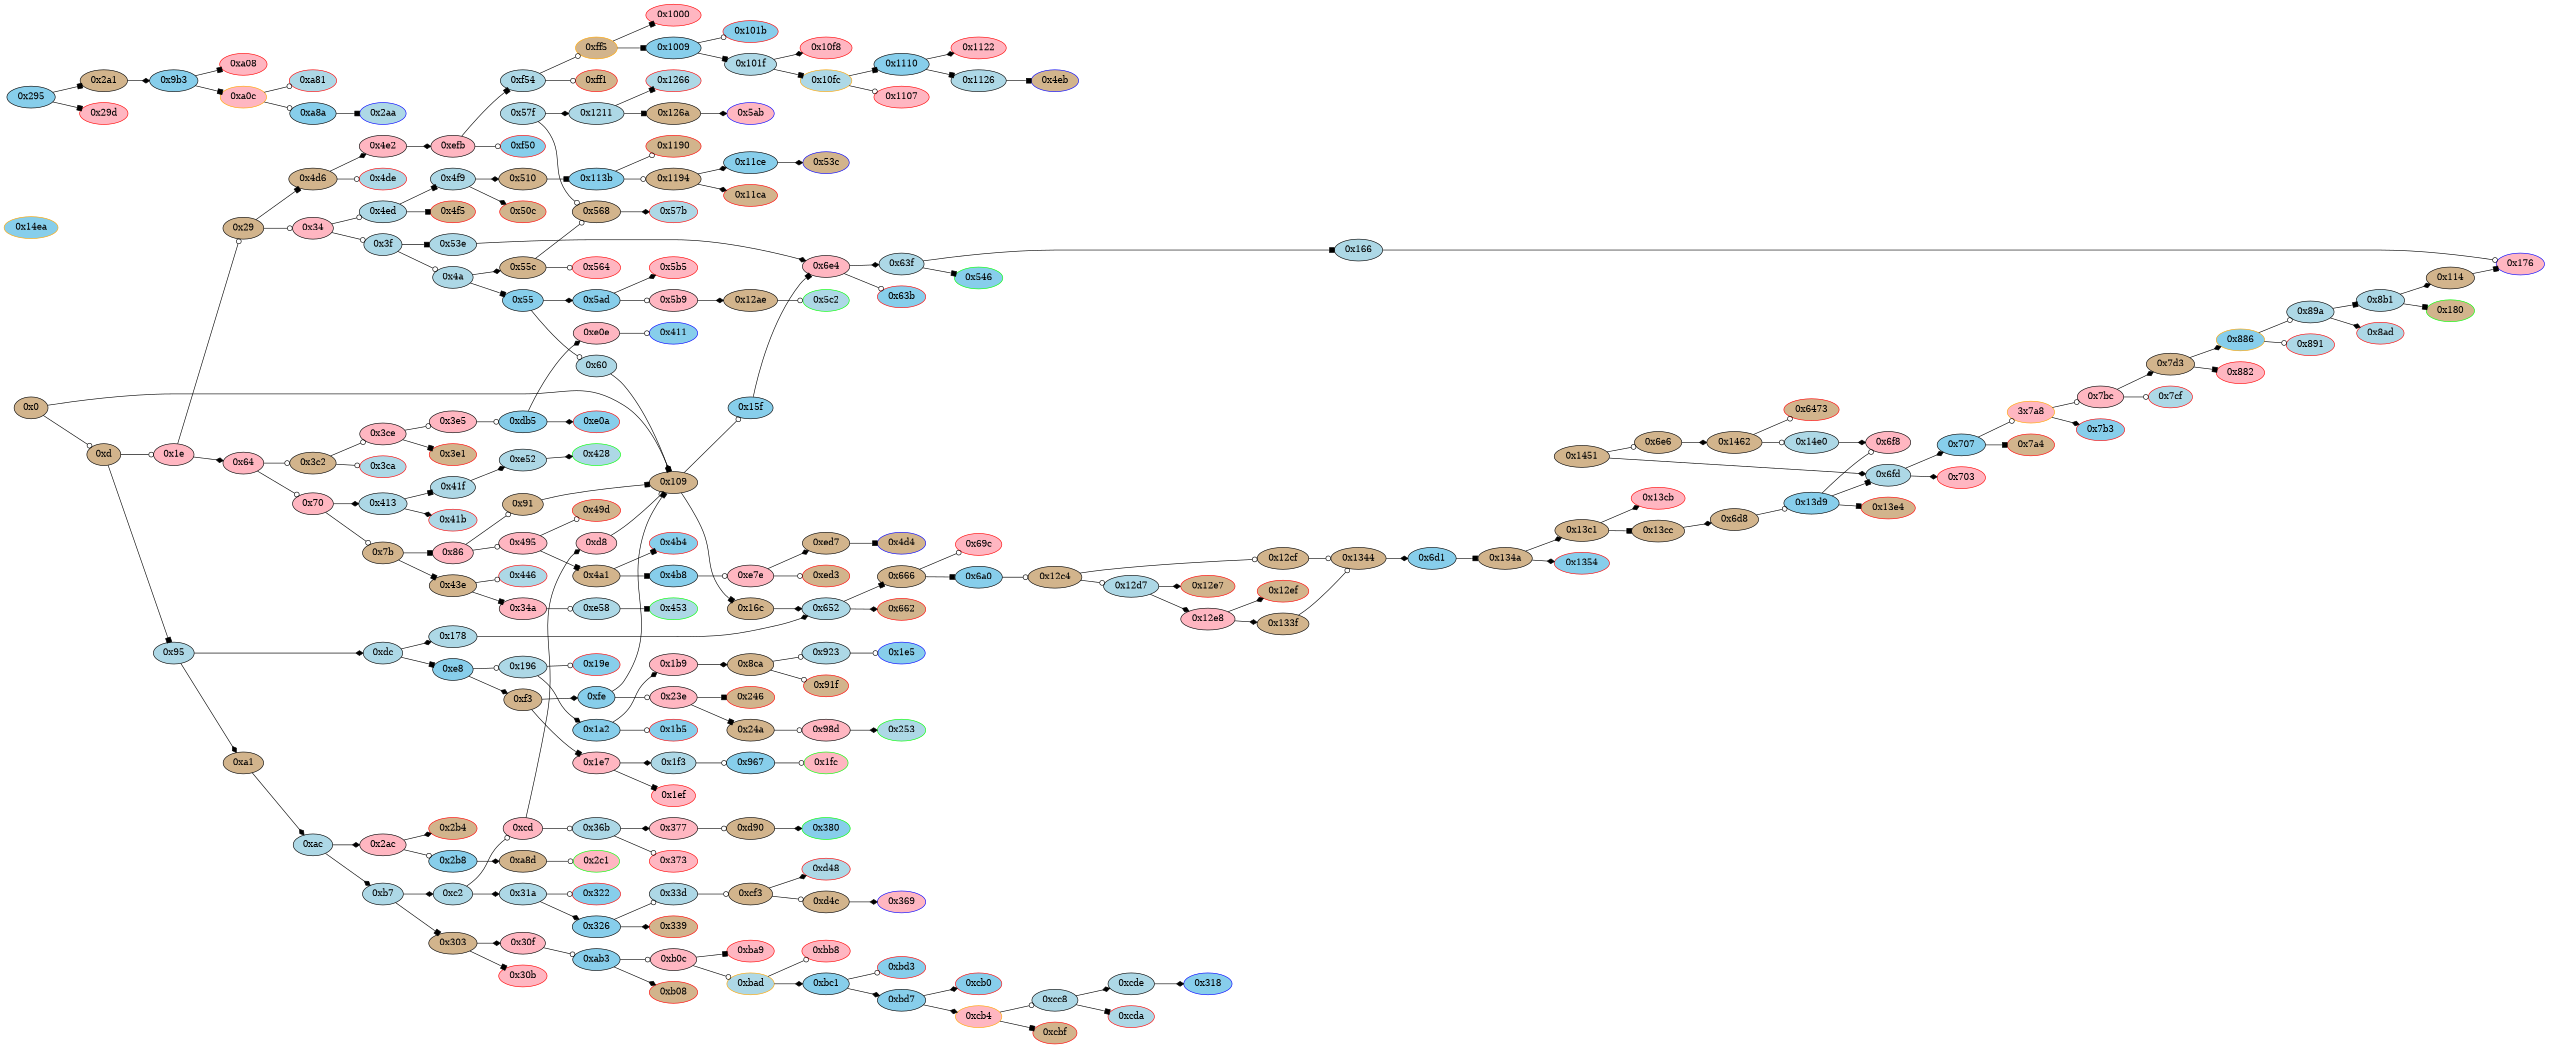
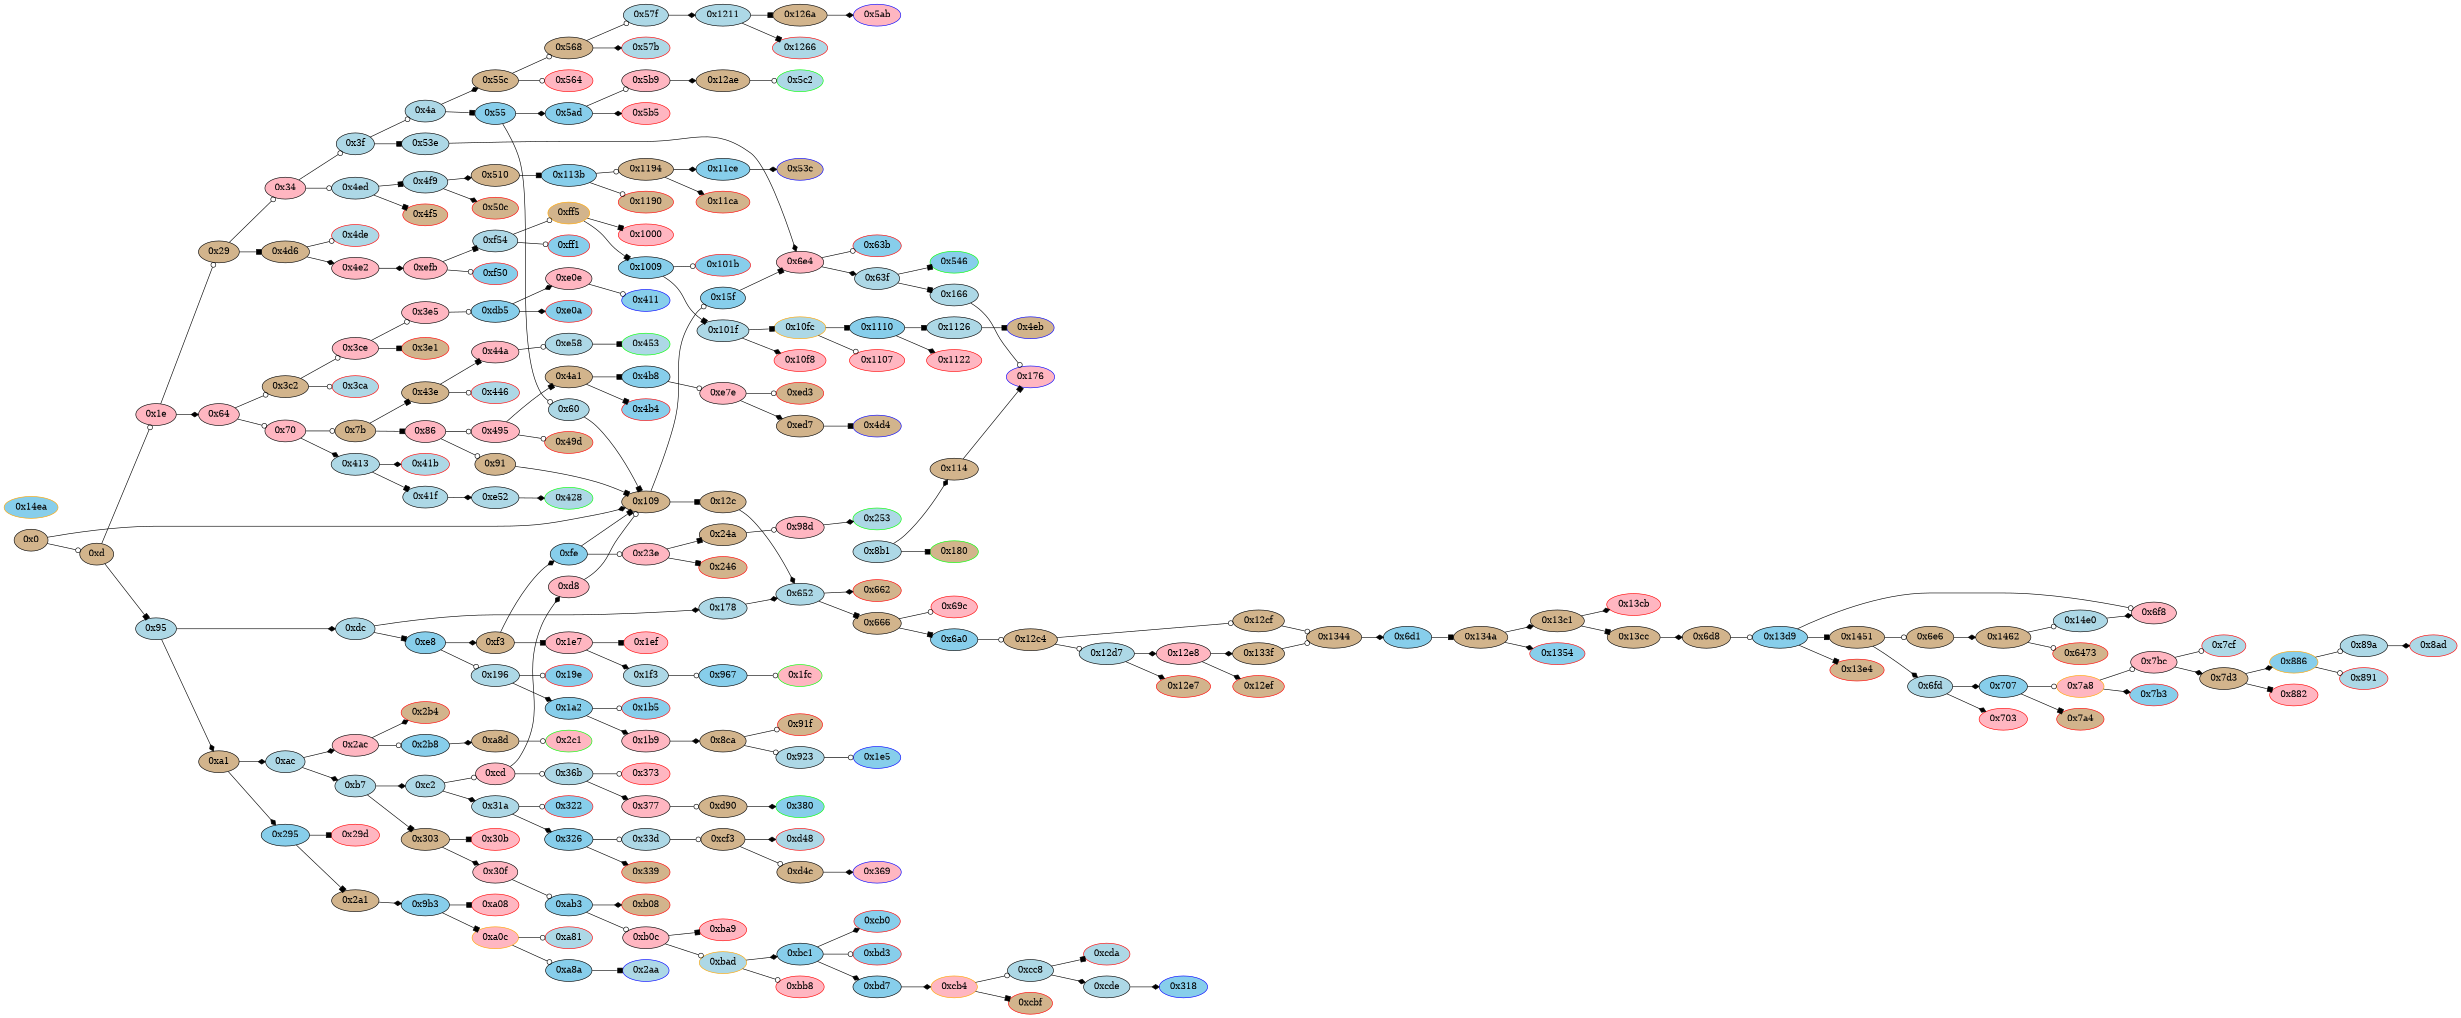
node "0xff1": fillcolor tan -> skyblue
edge "0x57f" -> "0x568": reversed
edge "0x89a" -> "0x8b1": removed
node "3x7a8": label "3x7a8" -> "0x7a8"
edge "0x13d9" -> "0x6fd": now "0x13d9" -> "0x1451"
node "0x34a": label "0x34a" -> "0x44a"
node "0x16c": label "0x16c" -> "0x12c"
edge "0xa1" -> "0x295": added
edge "0xbd7" -> "0xcb0": now "0xbc1" -> "0xcb0"
